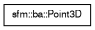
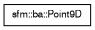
node "sfm::ba::Point3D": label "sfm::ba::Point3D" -> "sfm::ba::Point9D"
